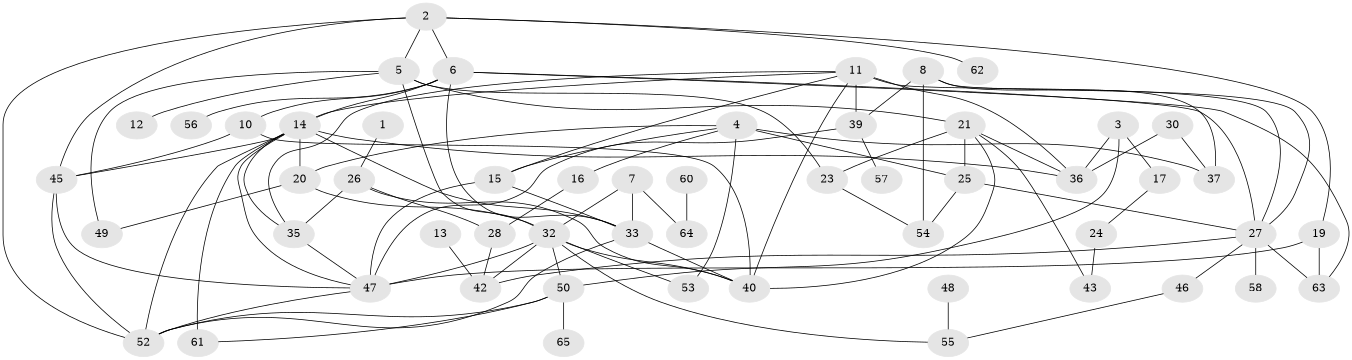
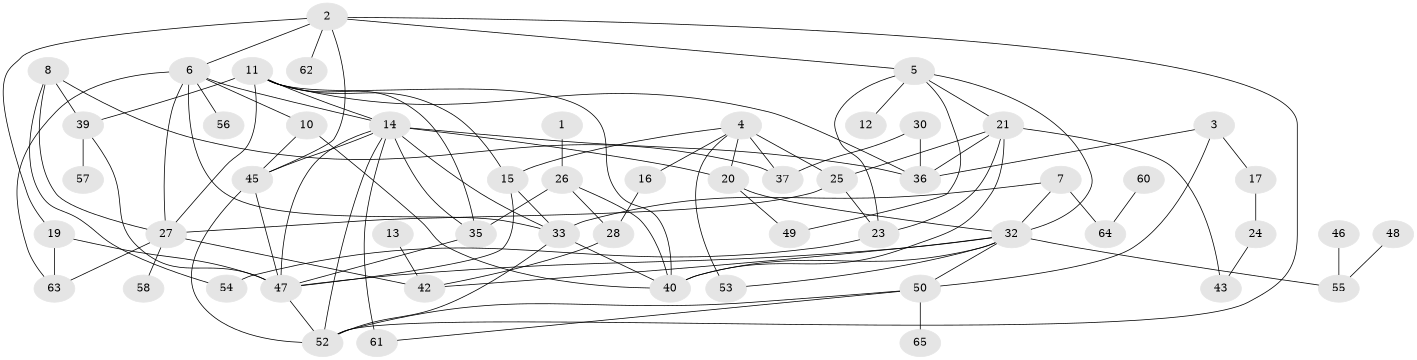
edge "25" -- "54": now "25" -- "23"
edge "27" -- "46": removed
